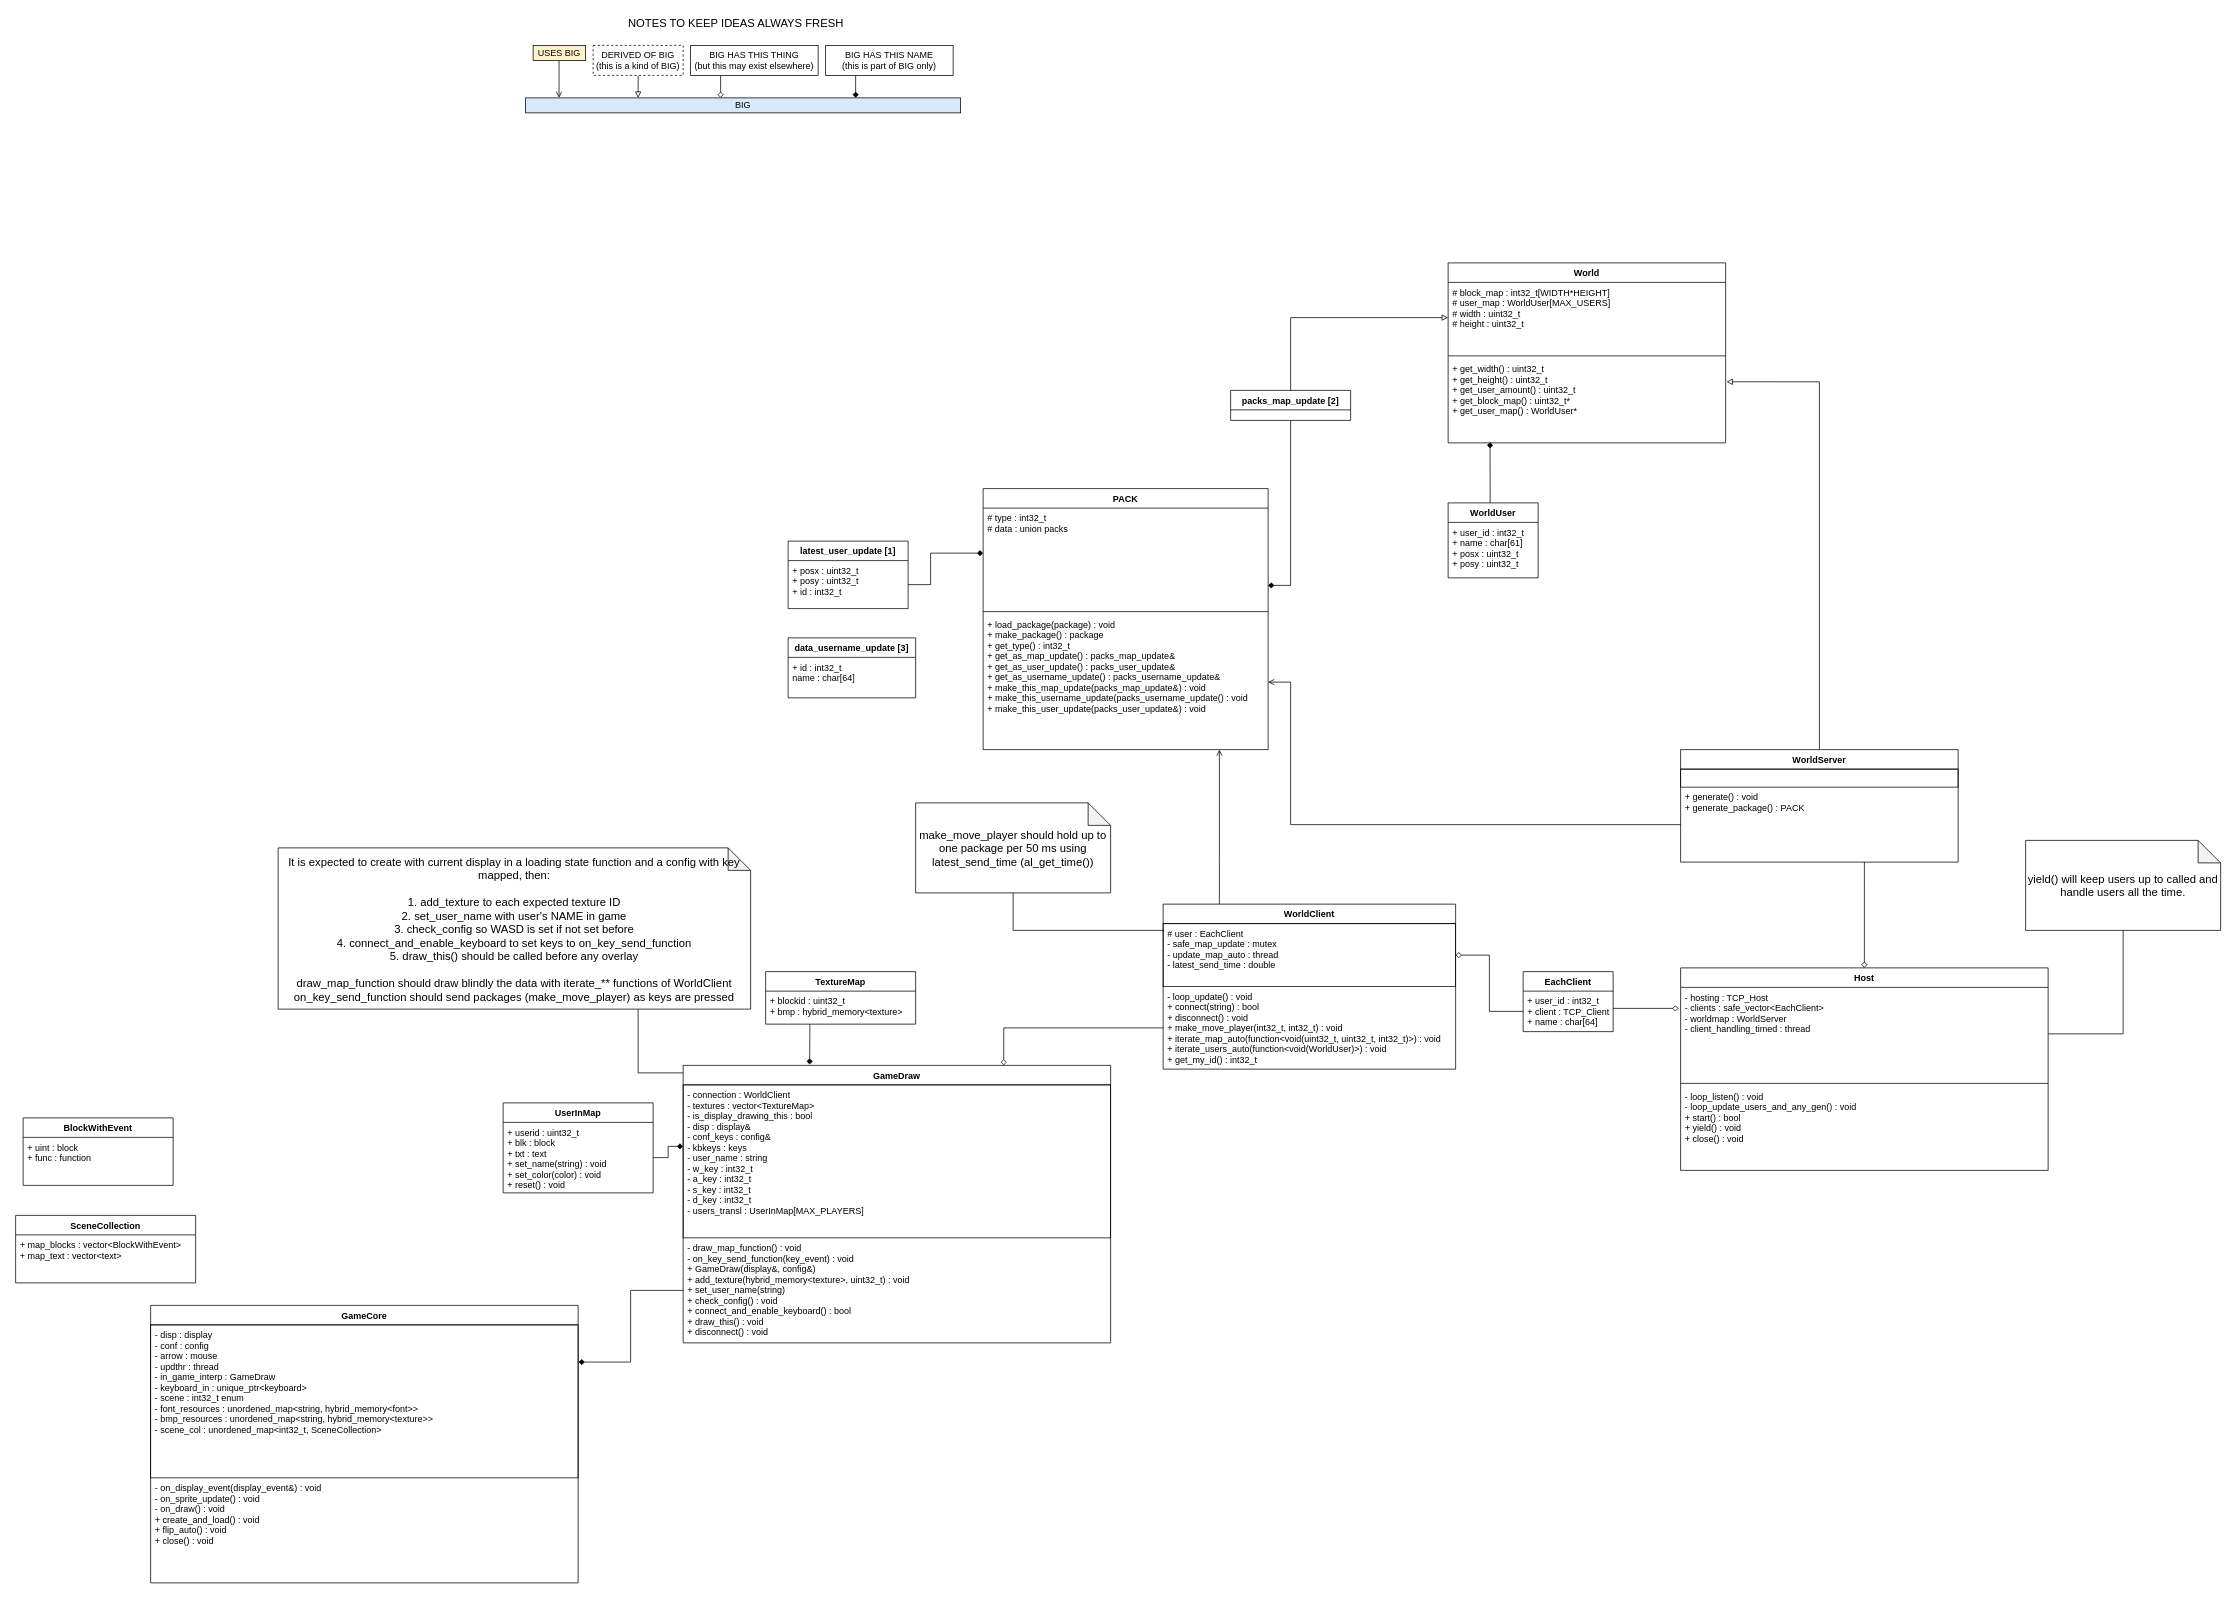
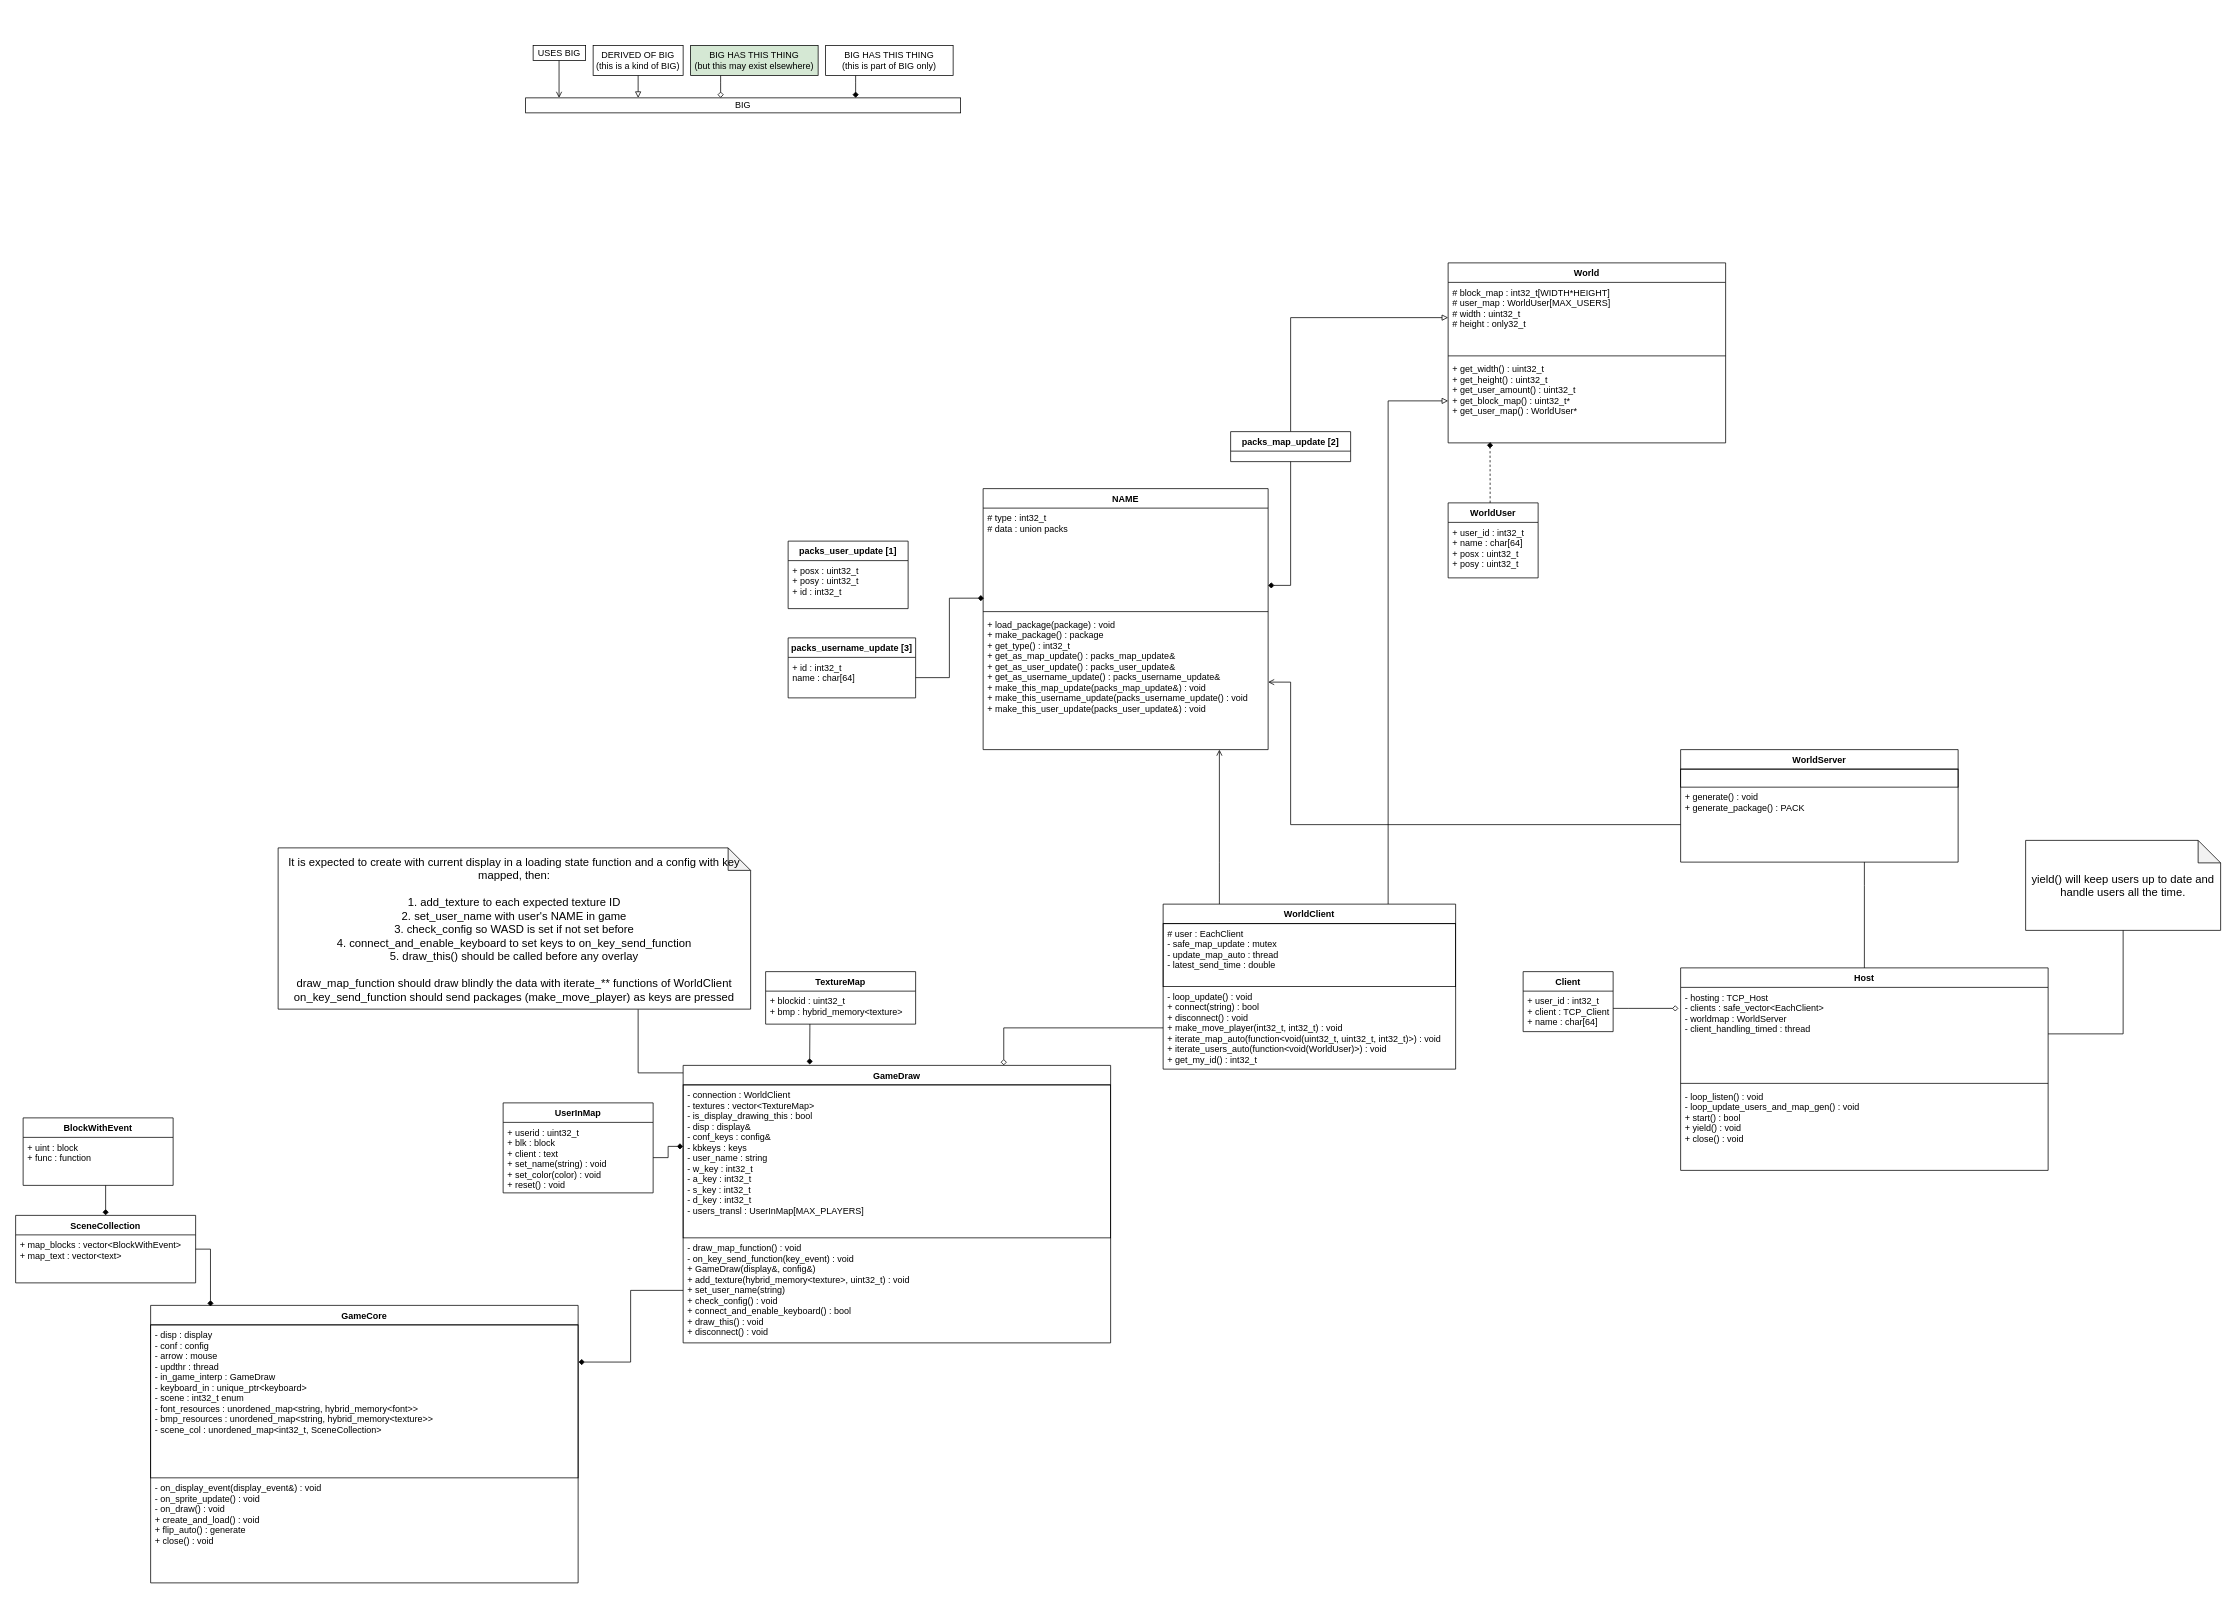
node "NOTES TO KEEP IDEAS ALWAYS FRESH": removed
node "USES BIG": fillcolor #fff2cc -> #ffffff
node "DERIVED OF BIG (this is a kind of BIG)": style dashed -> solid
node "BIG HAS THIS THING (but this may exist elsewhere)": fillcolor #ffffff -> #d5e8d4
node "BIG HAS THIS NAME (this is part of BIG only)": label "BIG HAS THIS NAME (this is part of BIG only)" -> "BIG HAS THIS THING (this is part of BIG only)"
node "BIG": fillcolor #dae8fc -> #ffffff
node "# block_map : int32_t[WIDTH*HEIGHT] # user_map : WorldUser[MAX_USERS] # width : uint32_t # height : uint32_t": label "# block_map : int32_t[WIDTH*HEIGHT] # user_map : WorldUser[MAX_USERS] # width : uint32_t # height : uint32_t" -> "# block_map : int32_t[WIDTH*HEIGHT] # user_map : WorldUser[MAX_USERS] # width : uint32_t # height : only32_t"
node "packs_map_update [2]": moved (1290, 405) -> (1290, 447)
edge "WorldUser" -> "+ get_width() : uint32_t + get_height() : uint32_t + get_user_amount() : uint32_t + get_block_map() : uint32_t* + get_user_map() : WorldUser*": style solid -> dashed
node "PACK": label "PACK" -> "NAME"
edge "WorldServer" -> "+ get_width() : uint32_t + get_height() : uint32_t + get_user_amount() : uint32_t + get_block_map() : uint32_t* + get_user_map() : WorldUser*": removed
node "+ user_id : int32_t + name : char[61] + posx : uint32_t + posy : uint32_t": label "+ user_id : int32_t + name : char[61] + posx : uint32_t + posy : uint32_t" -> "+ user_id : int32_t + name : char[64] + posx : uint32_t + posy : uint32_t"
node "latest_user_update [1]": label "latest_user_update [1]" -> "packs_user_update [1]"
edge "+ posx : uint32_t + posy : uint32_t + id : int32_t" -> "# type : int32_t # data : union packs": removed
edge "WorldClient" -> "+ get_width() : uint32_t + get_height() : uint32_t + get_user_amount() : uint32_t + get_block_map() : uint32_t* + get_user_map() : WorldUser*": added
edge "+ id : int32_t name : char[64]" -> "# type : int32_t # data : union packs": added
node "data_username_update [3]": label "data_username_update [3]" -> "packs_username_update [3]"
node "make_move_player should hold up to one package per 50 ms using latest_send_time (al_get_time())": removed
node "yield() will keep users up to called and handle users all the time.": label "yield() will keep users up to called and handle users all the time." -> "yield() will keep users up to date and handle users all the time."
edge "make_move_player should hold up to one package per 50 ms using latest_send_time (al_get_time())" -- "# user : EachClient - safe_map_update : mutex - update_map_auto : thread - latest_send_time : double": removed
edge "+ generate() : void + generate_package() : PACK" -> "Host": arrowhead diamond -> none
node "EachClient": label "EachClient" -> "Client"
edge "+ user_id : int32_t + client : TCP_Client + name : char[64]" -> "# user : EachClient - safe_map_update : mutex - update_map_auto : thread - latest_send_time : double": removed
node "- loop_listen() : void - loop_update_users_and_any_gen() : void + start() : bool + yield() : void + close() : void": label "- loop_listen() : void - loop_update_users_and_any_gen() : void + start() : bool + yield() : void + close() : void" -> "- loop_listen() : void - loop_update_users_and_map_gen() : void + start() : bool + yield() : void + close() : void"
node "+ userid : uint32_t + blk : block + txt : text + set_name(string) : void + set_color(color) : void + reset() : void": label "+ userid : uint32_t + blk : block + txt : text + set_name(string) : void + set_color(color) : void + reset() : void" -> "+ userid : uint32_t + blk : block + client : text + set_name(string) : void + set_color(color) : void + reset() : void"
edge "+ uint : block + func : function" -> "SceneCollection": added
edge "SceneCollection" -> "GameCore": added
node "- on_display_event(display_event&) : void - on_sprite_update() : void - on_draw() : void + create_and_load() : void + flip_auto() : void + close() : void": label "- on_display_event(display_event&) : void - on_sprite_update() : void - on_draw() : void + create_and_load() : void + flip_auto() : void + close() : void" -> "- on_display_event(display_event&) : void - on_sprite_update() : void - on_draw() : void + create_and_load() : void + flip_auto() : generate + close() : void"
